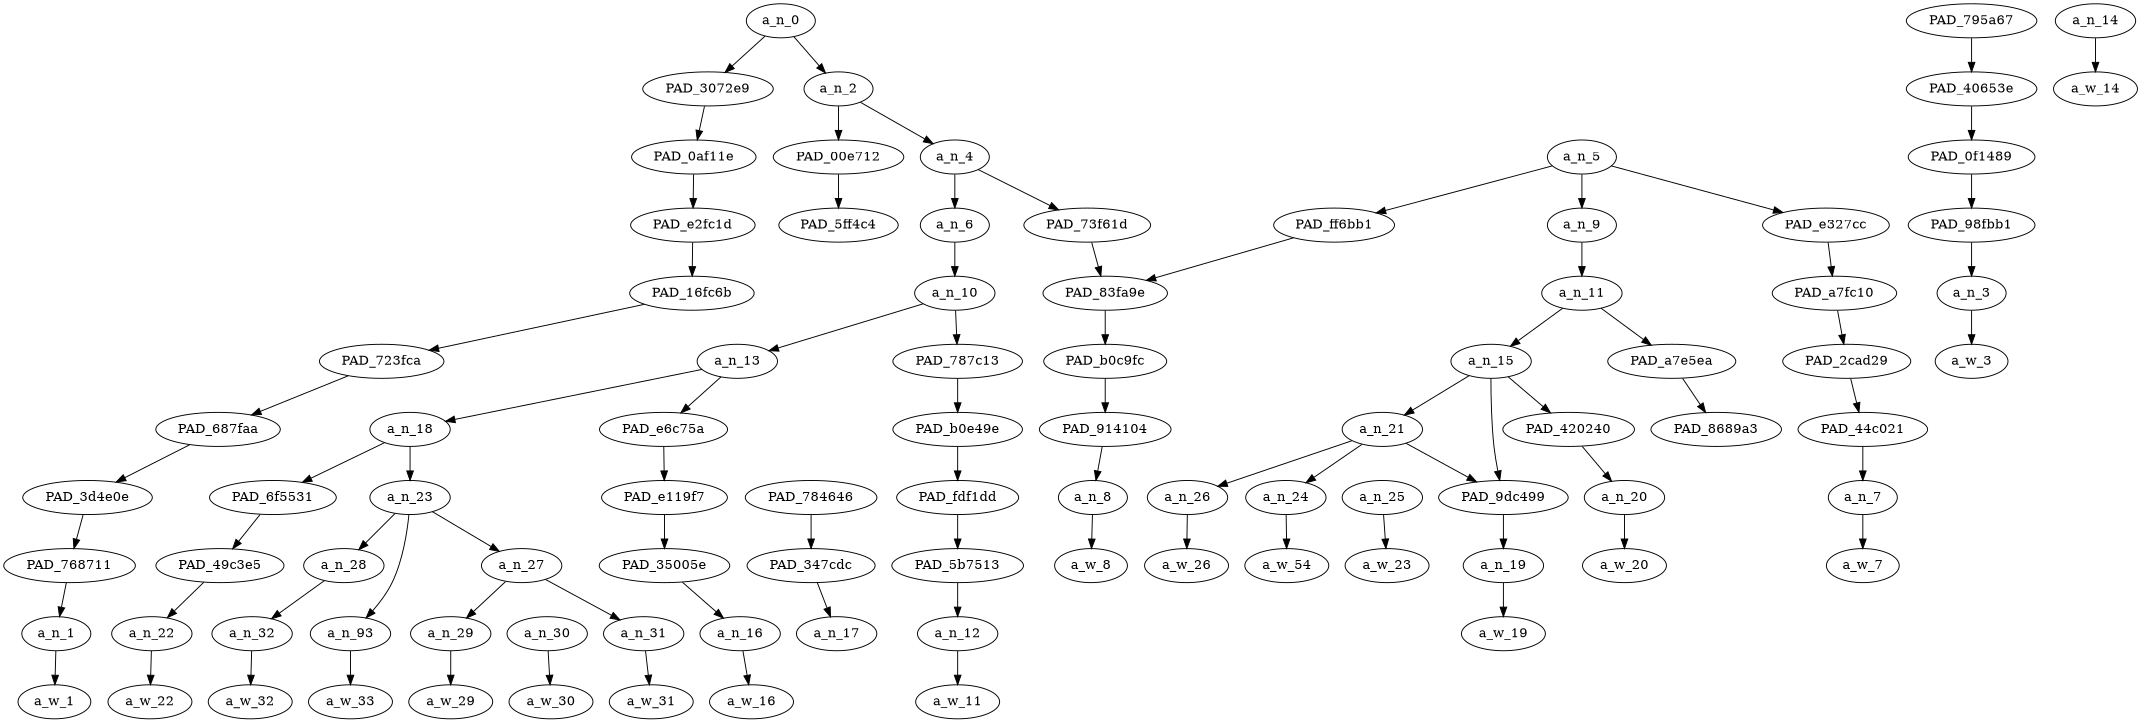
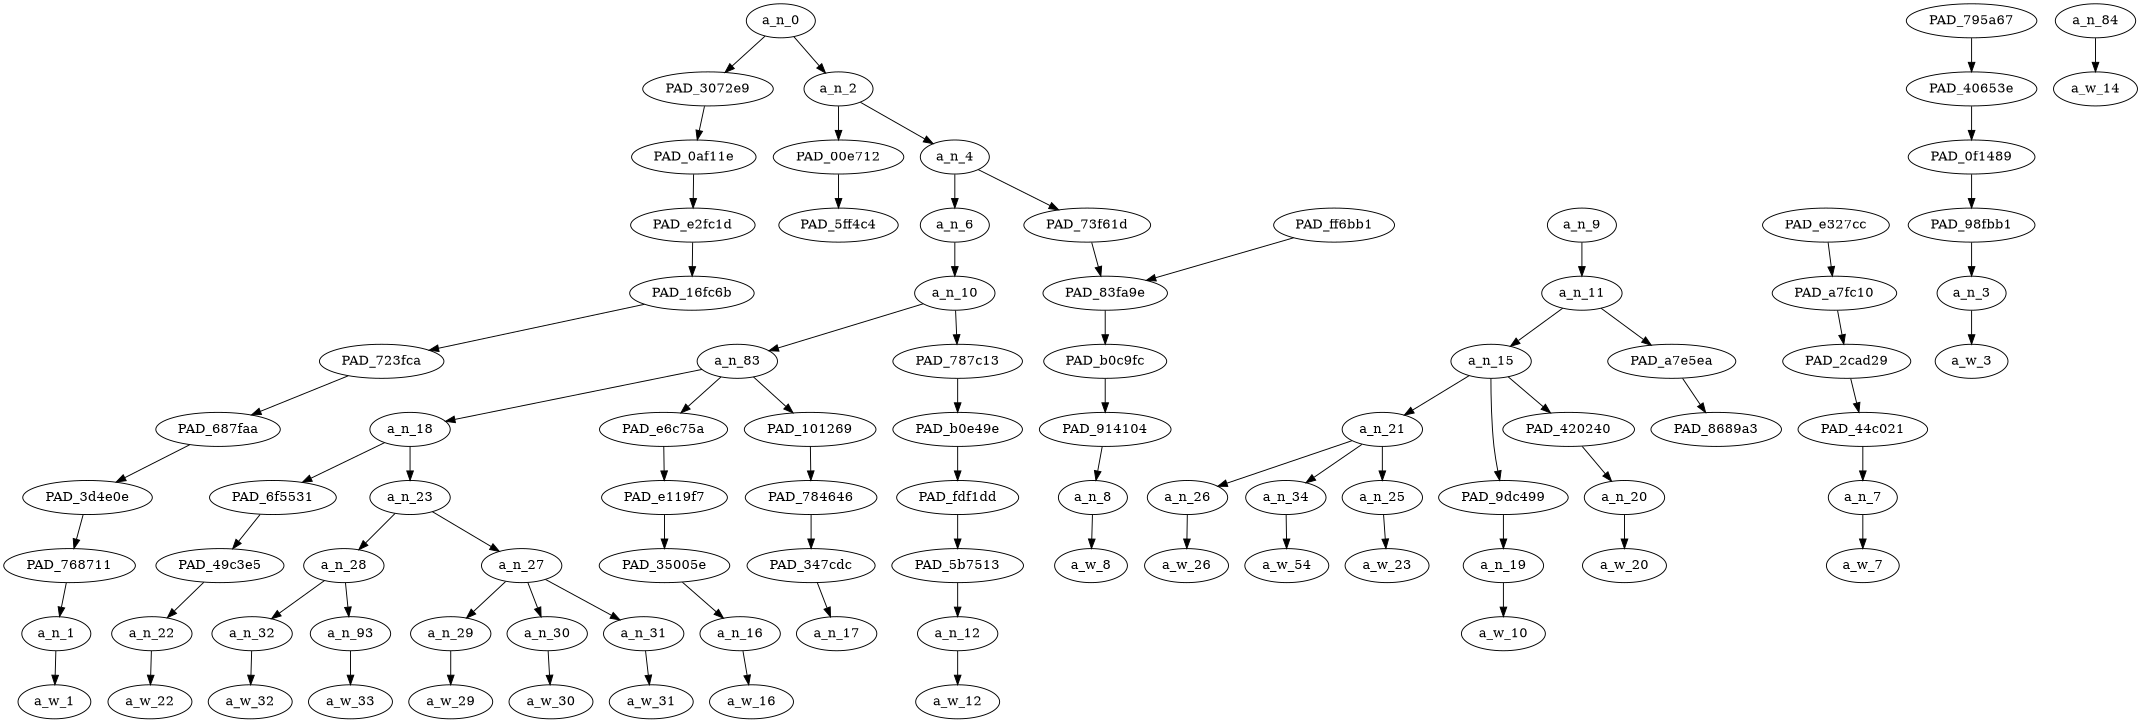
node "a_n_14": label "a_n_14" -> "a_n_84"
node "a_n_5": removed
node "a_n_13": label "a_n_13" -> "a_n_83"
node "PAD_101269": added
edge "a_n_21" -> "PAD_9dc499": now "a_n_21" -> "a_n_25"
node "a_n_24": label "a_n_24" -> "a_n_34"
edge "a_n_23" -> "a_n_93": now "a_n_28" -> "a_n_93"
edge "a_n_27" -> "a_n_30": added
node "a_w_19": label "a_w_19" -> "a_w_10"
node "a_w_11": label "a_w_11" -> "a_w_12"
